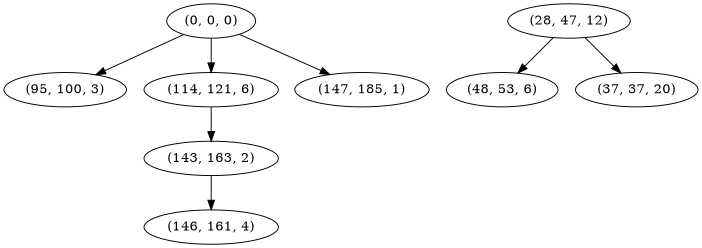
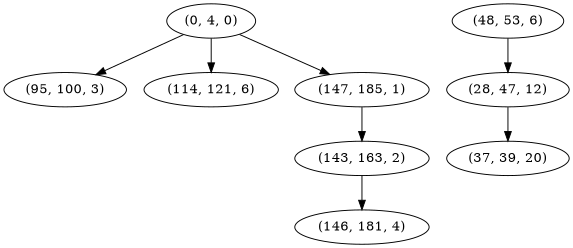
node "(0, 0, 0)": label "(0, 0, 0)" -> "(0, 4, 0)"
edge "(28, 47, 12)" -> "(48, 53, 6)": reversed
node "(37, 37, 20)": label "(37, 37, 20)" -> "(37, 39, 20)"
edge "(114, 121, 6)" -> "(143, 163, 2)": now "(147, 185, 1)" -> "(143, 163, 2)"
node "(146, 161, 4)": label "(146, 161, 4)" -> "(146, 181, 4)"
